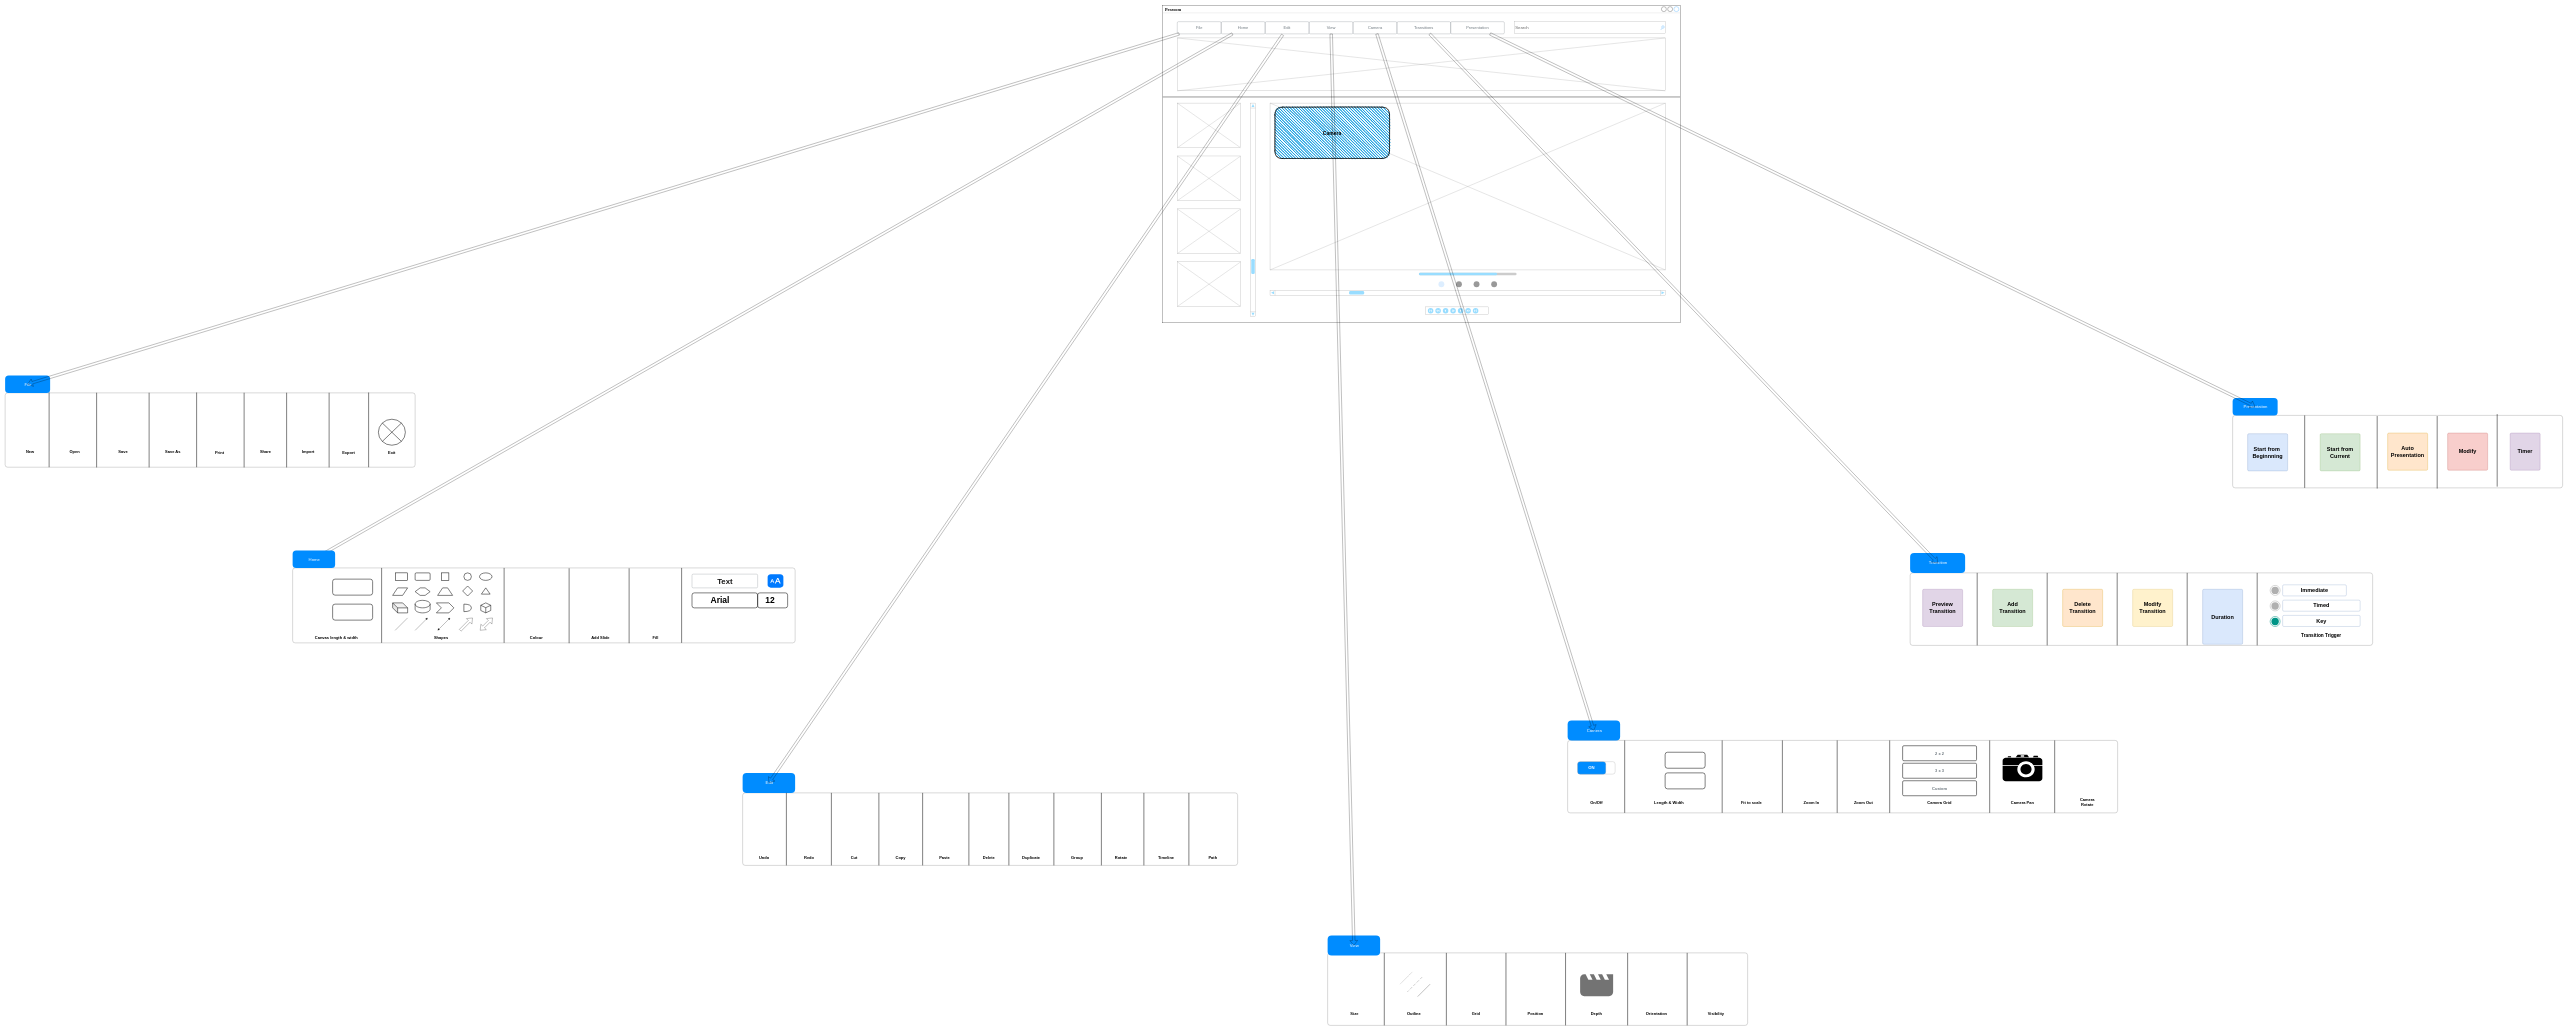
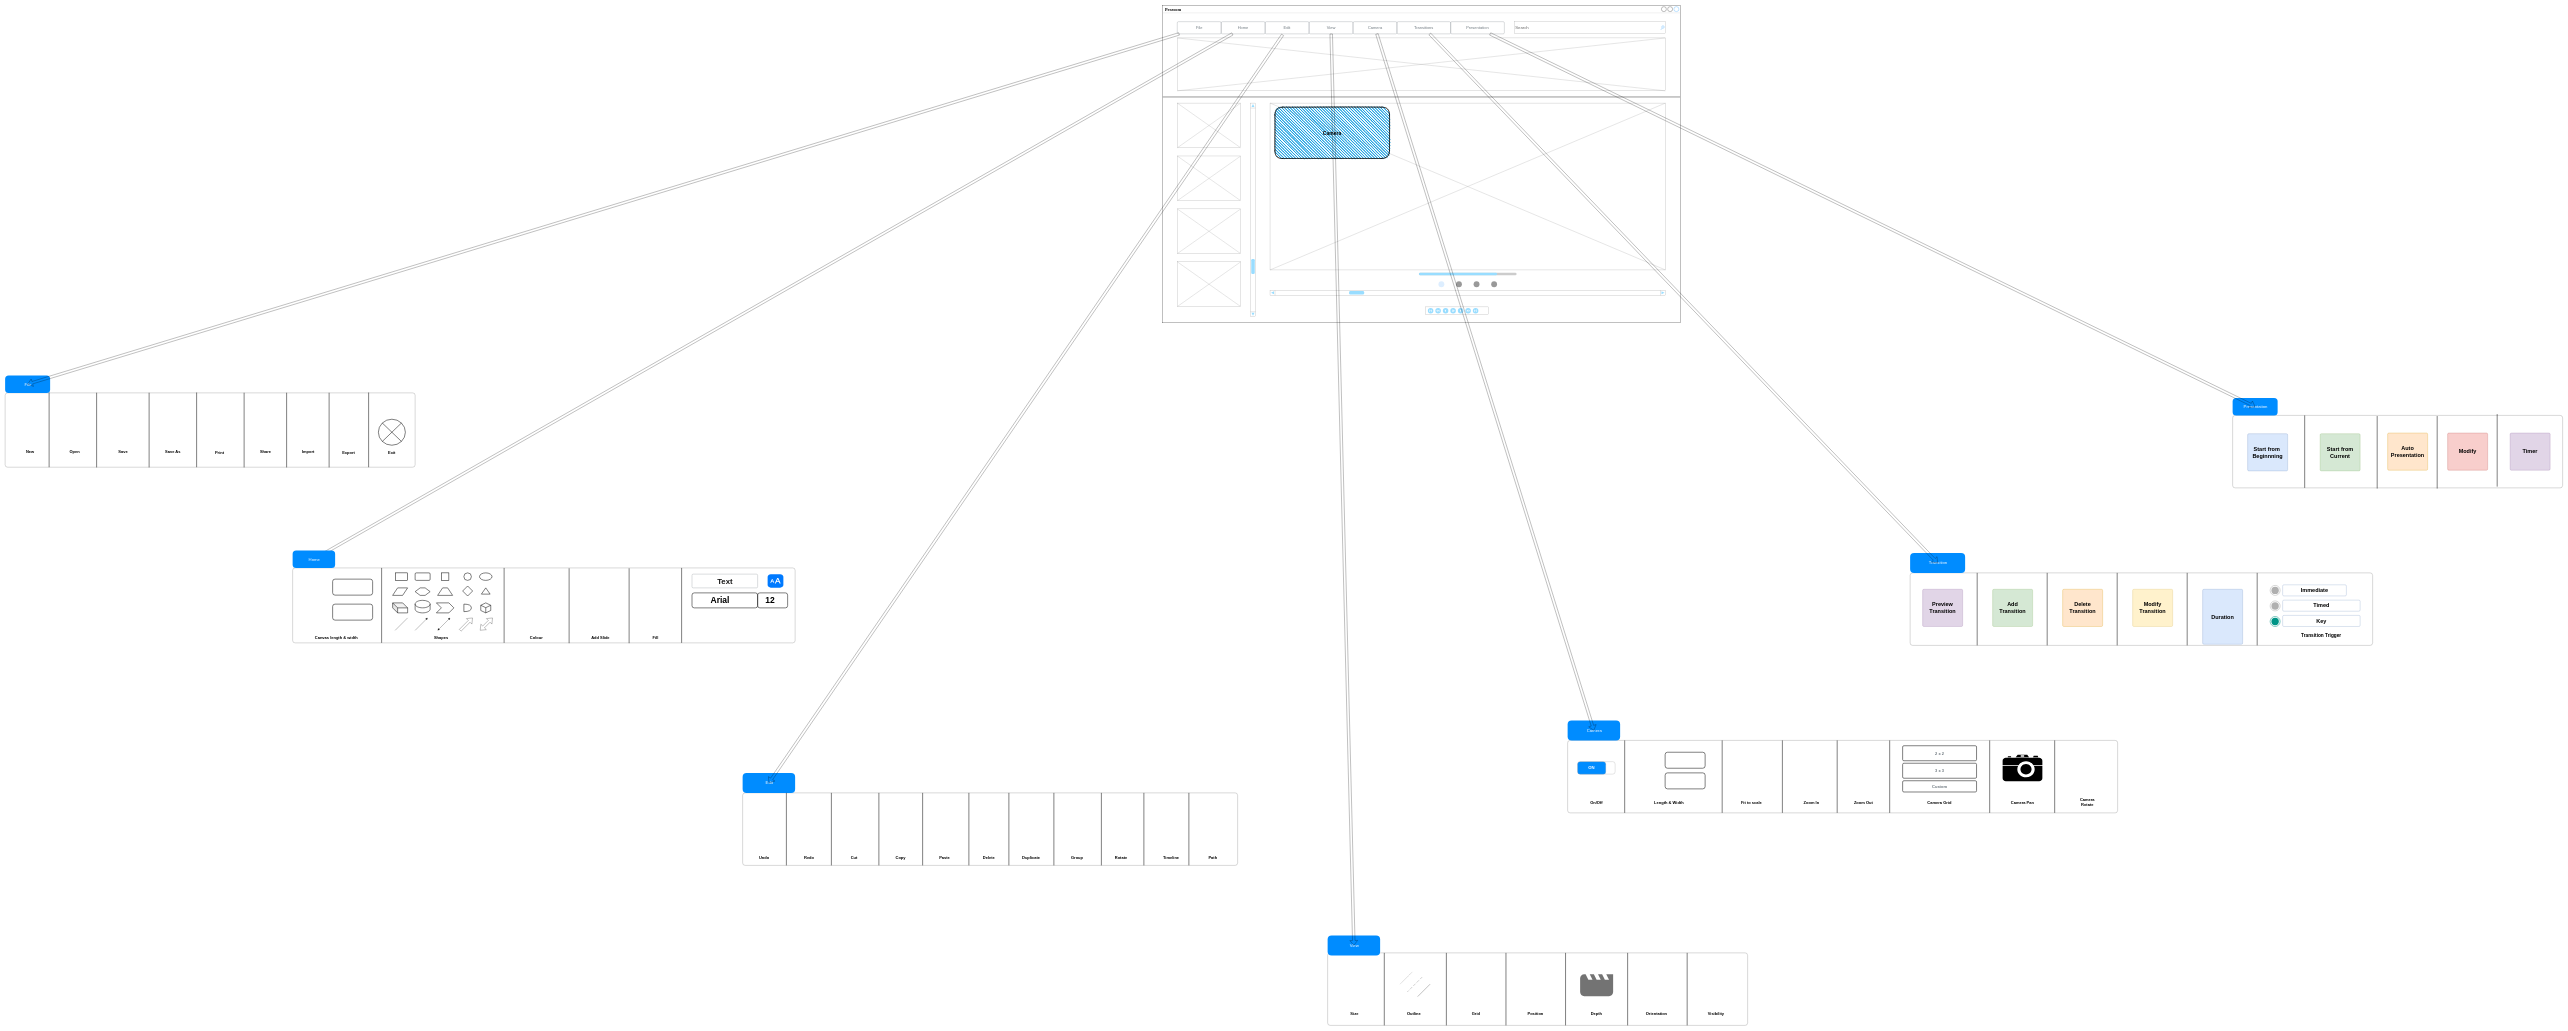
node "Timer": size 30x37 -> 40x37
node "Custom": size 74x15 -> 74x11
node "Timeline": moved (1166, 858) -> (1171, 858)
